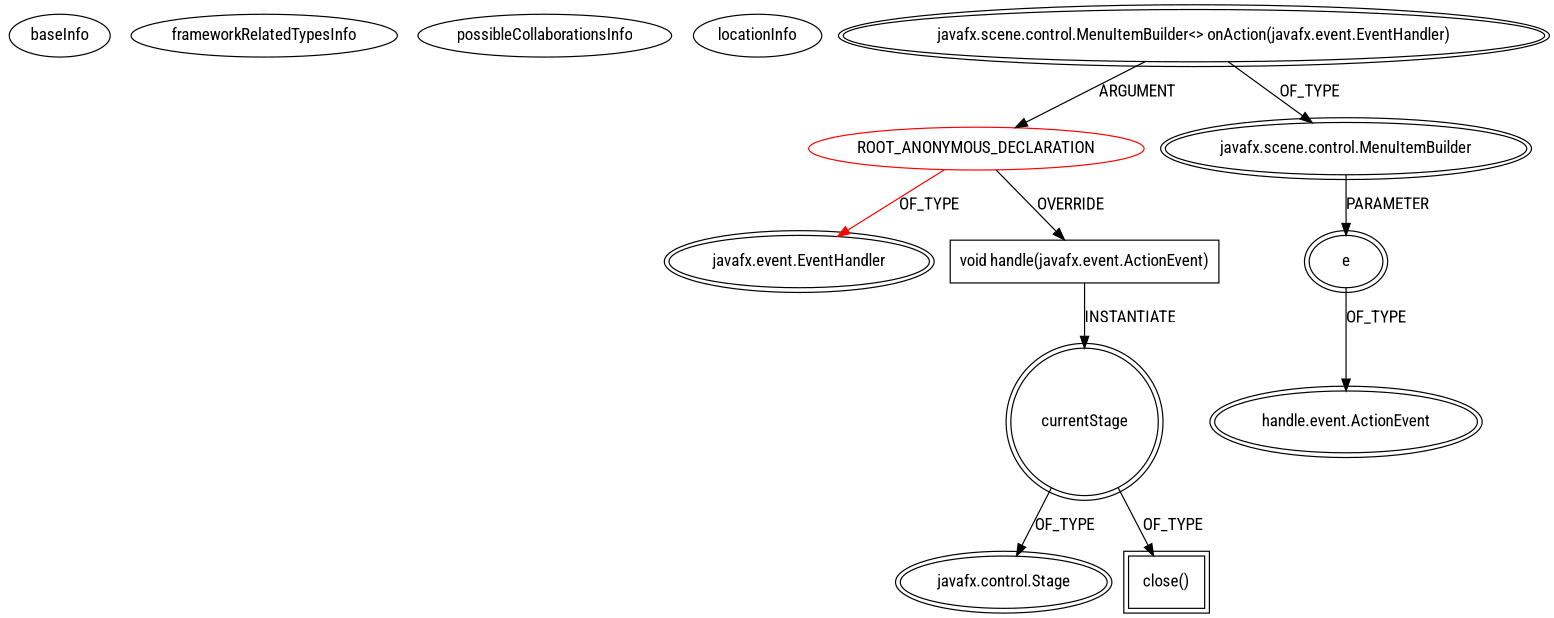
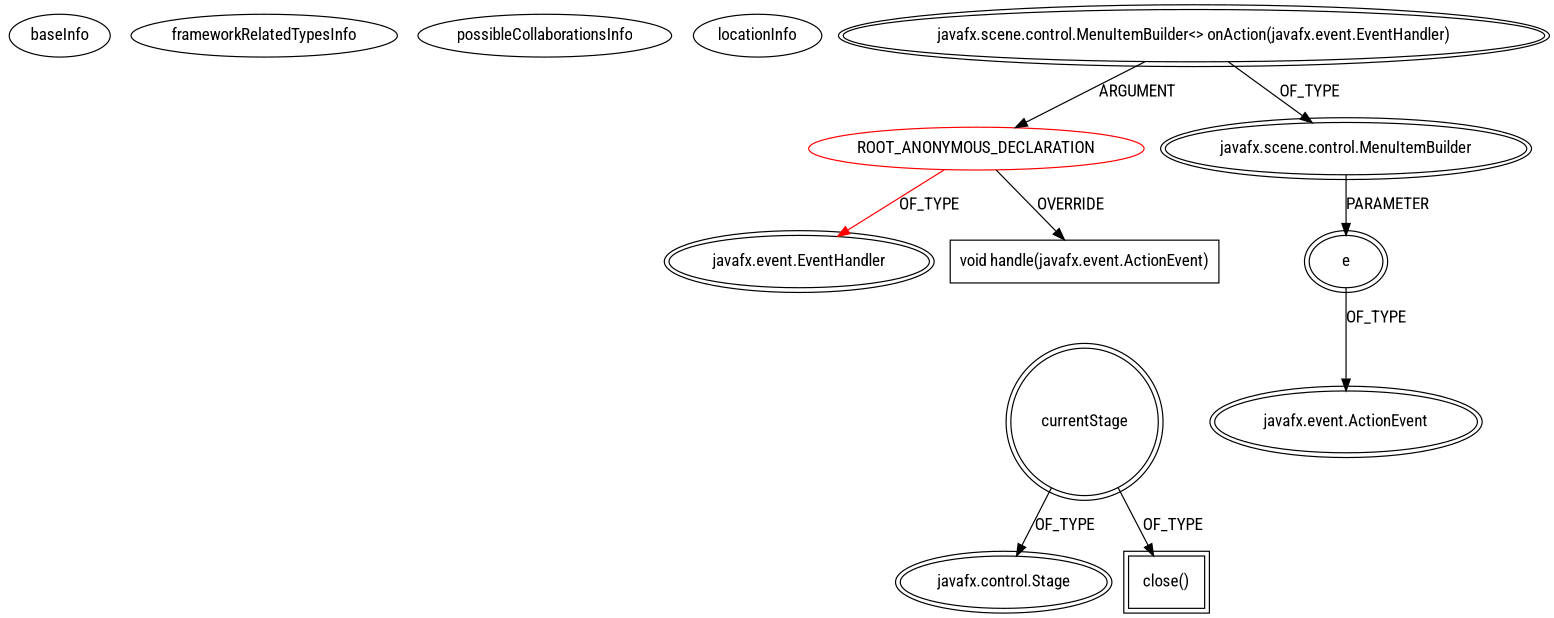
edge "void handle(javafx.event.ActionEvent)" -> "currentStage": removed, label "INSTANTIATE"
node "handle.event.ActionEvent": label "handle.event.ActionEvent" -> "javafx.event.ActionEvent"
